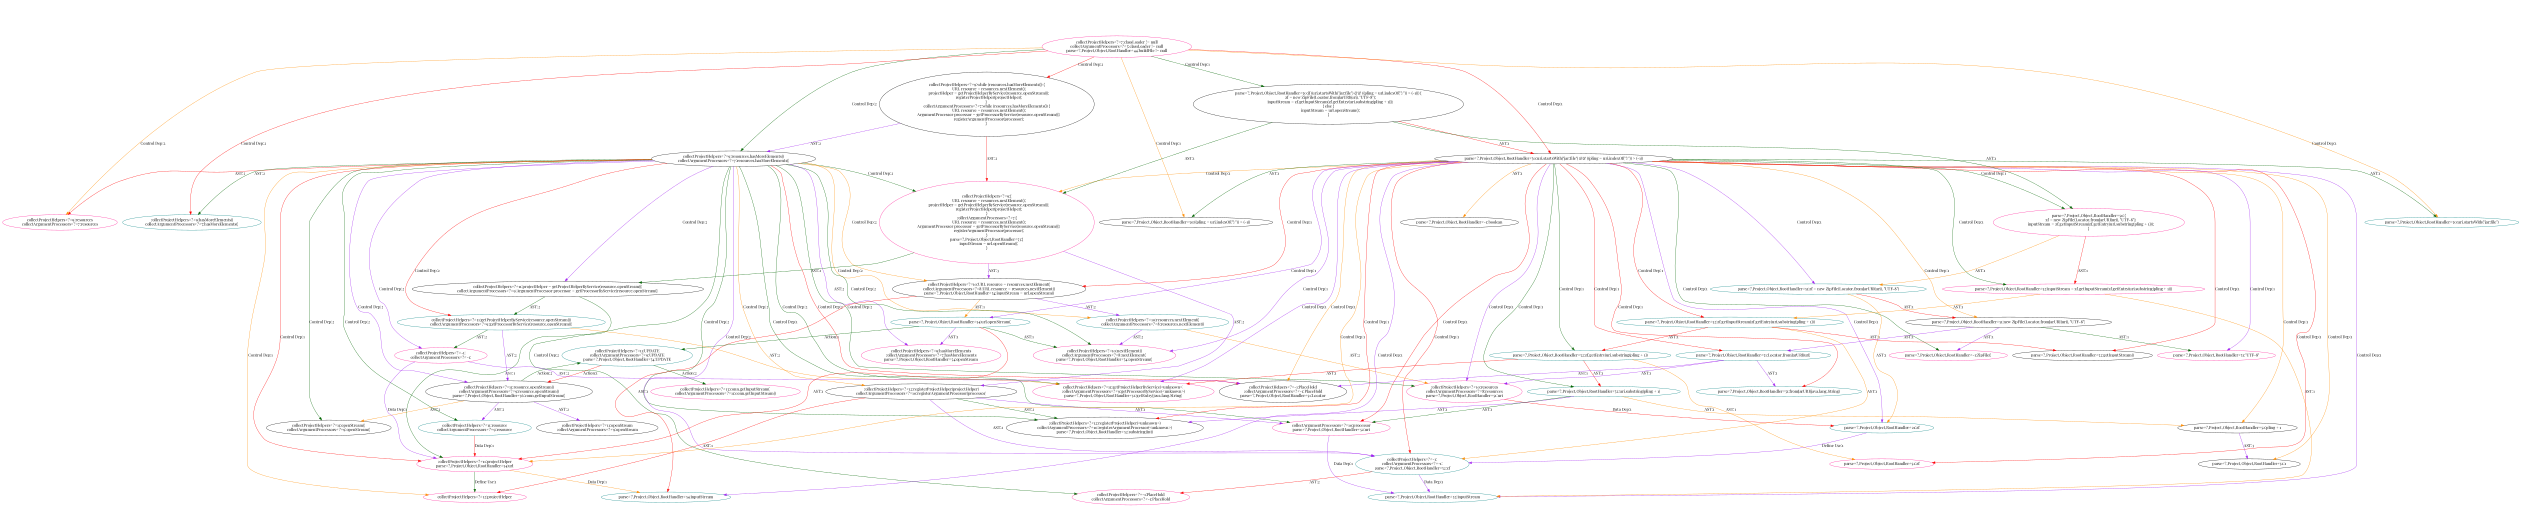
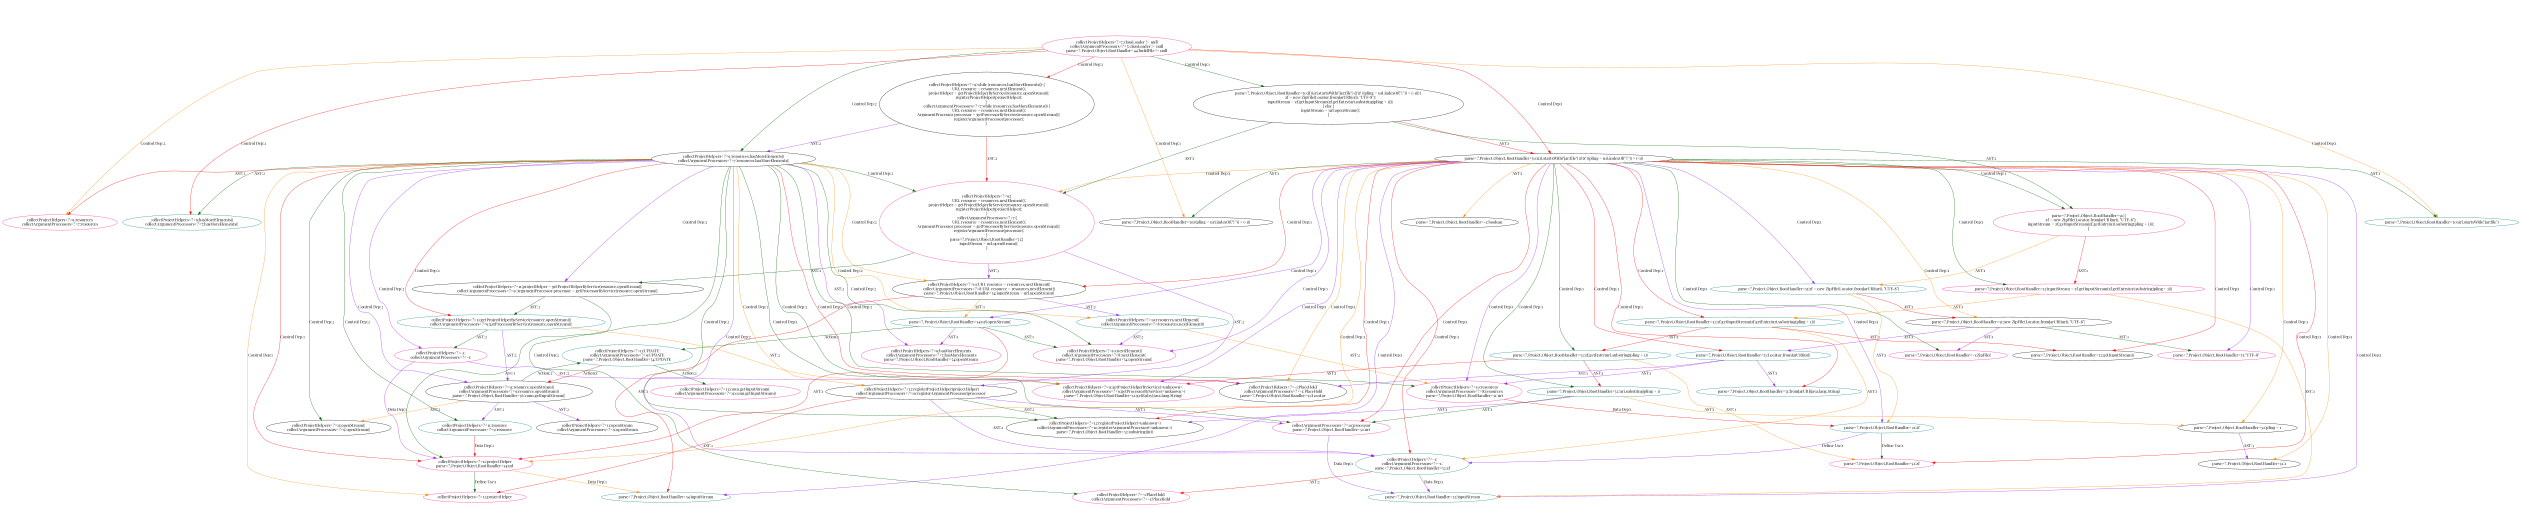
edge "parse#?,Project,Object,RootHandler#21:zf" -> "parse#?,Project,Object,RootHandler#52:zf": added, label "Define Use:1"
